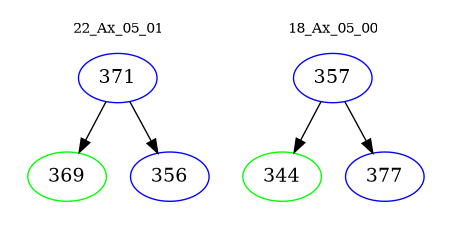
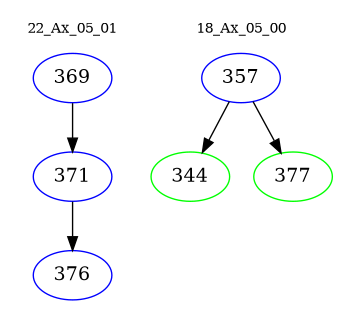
edge "371" -> "369": reversed
node "369": color green -> blue
node "356": label "356" -> "376"
node "377": color blue -> green
